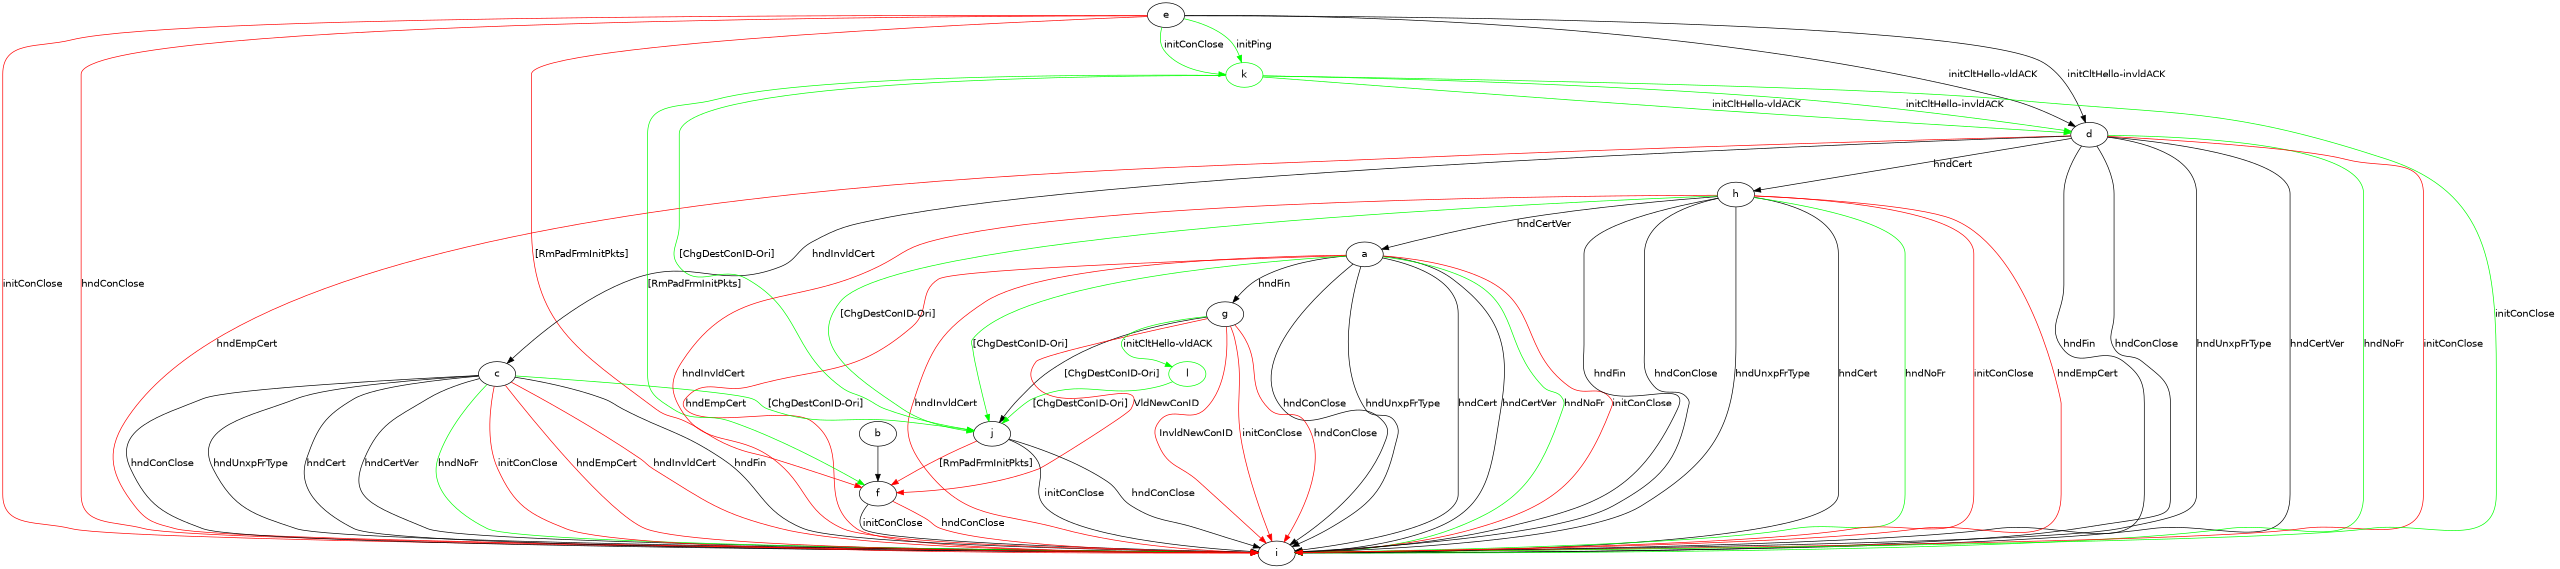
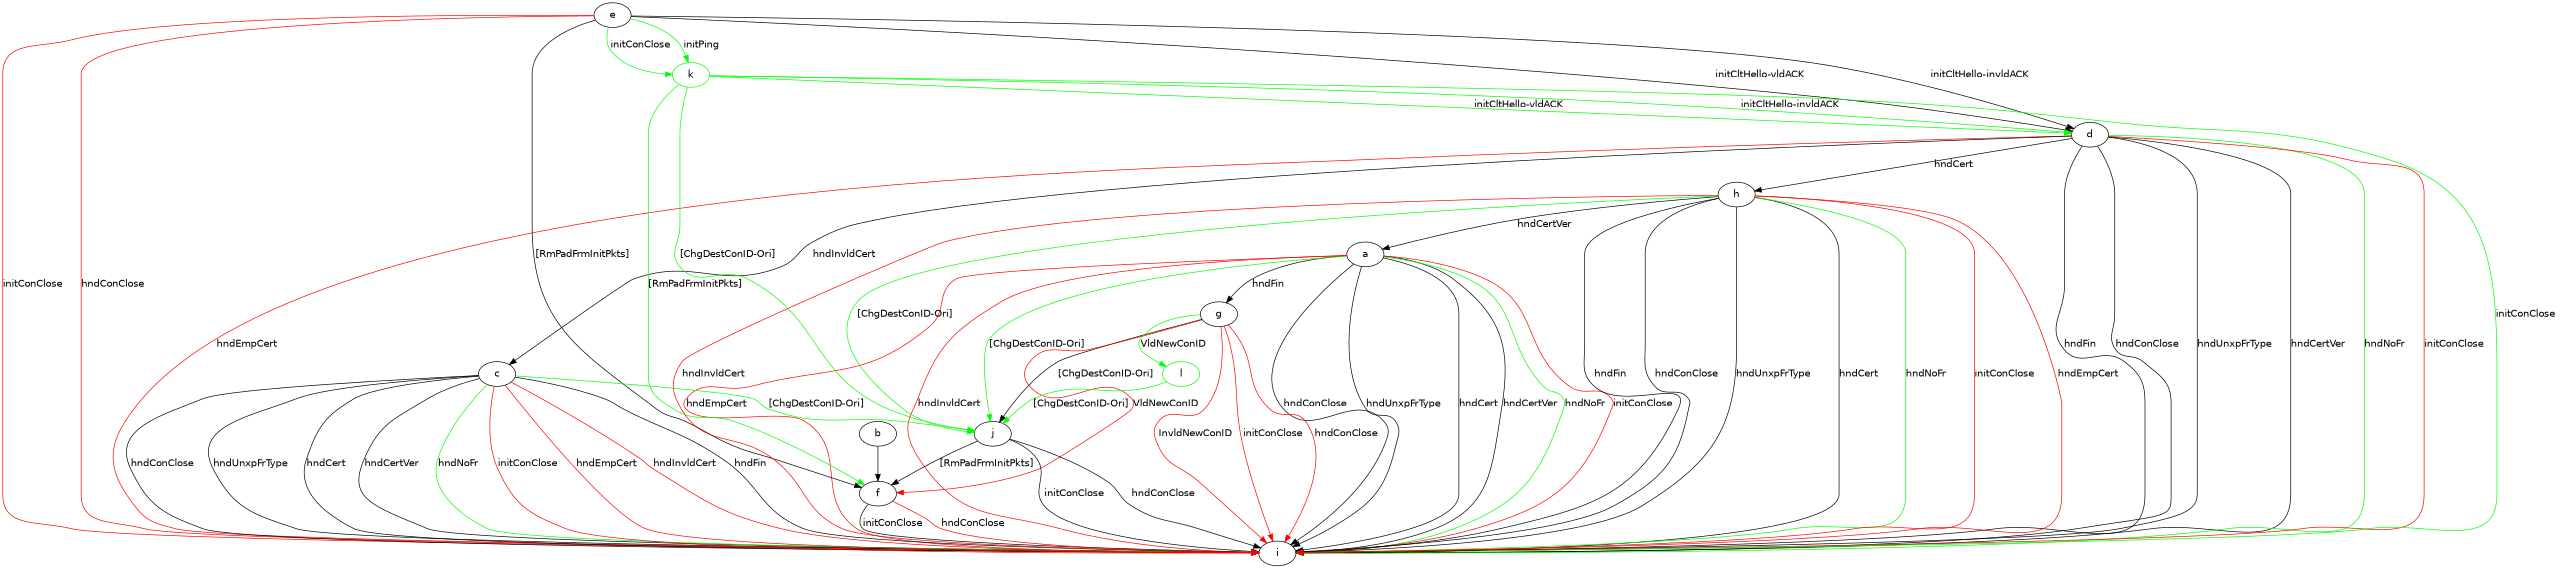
edge "e" -> "f": color red -> black
edge "g" -> "l": label "initCltHello-vldACK " -> "VldNewConID "
edge "j" -> "f": color red -> black
